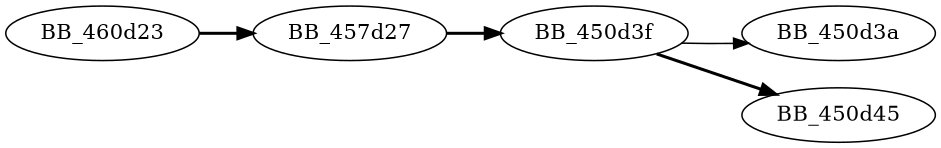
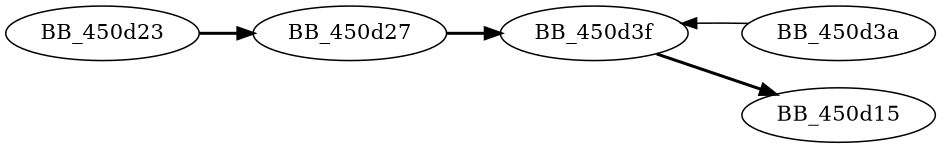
node "BB_460d23": label "BB_460d23" -> "BB_450d23"
node "BB_457d27": label "BB_457d27" -> "BB_450d27"
edge "BB_450d3f" -> "BB_450d3a": reversed
node "BB_450d45": label "BB_450d45" -> "BB_450d15"
